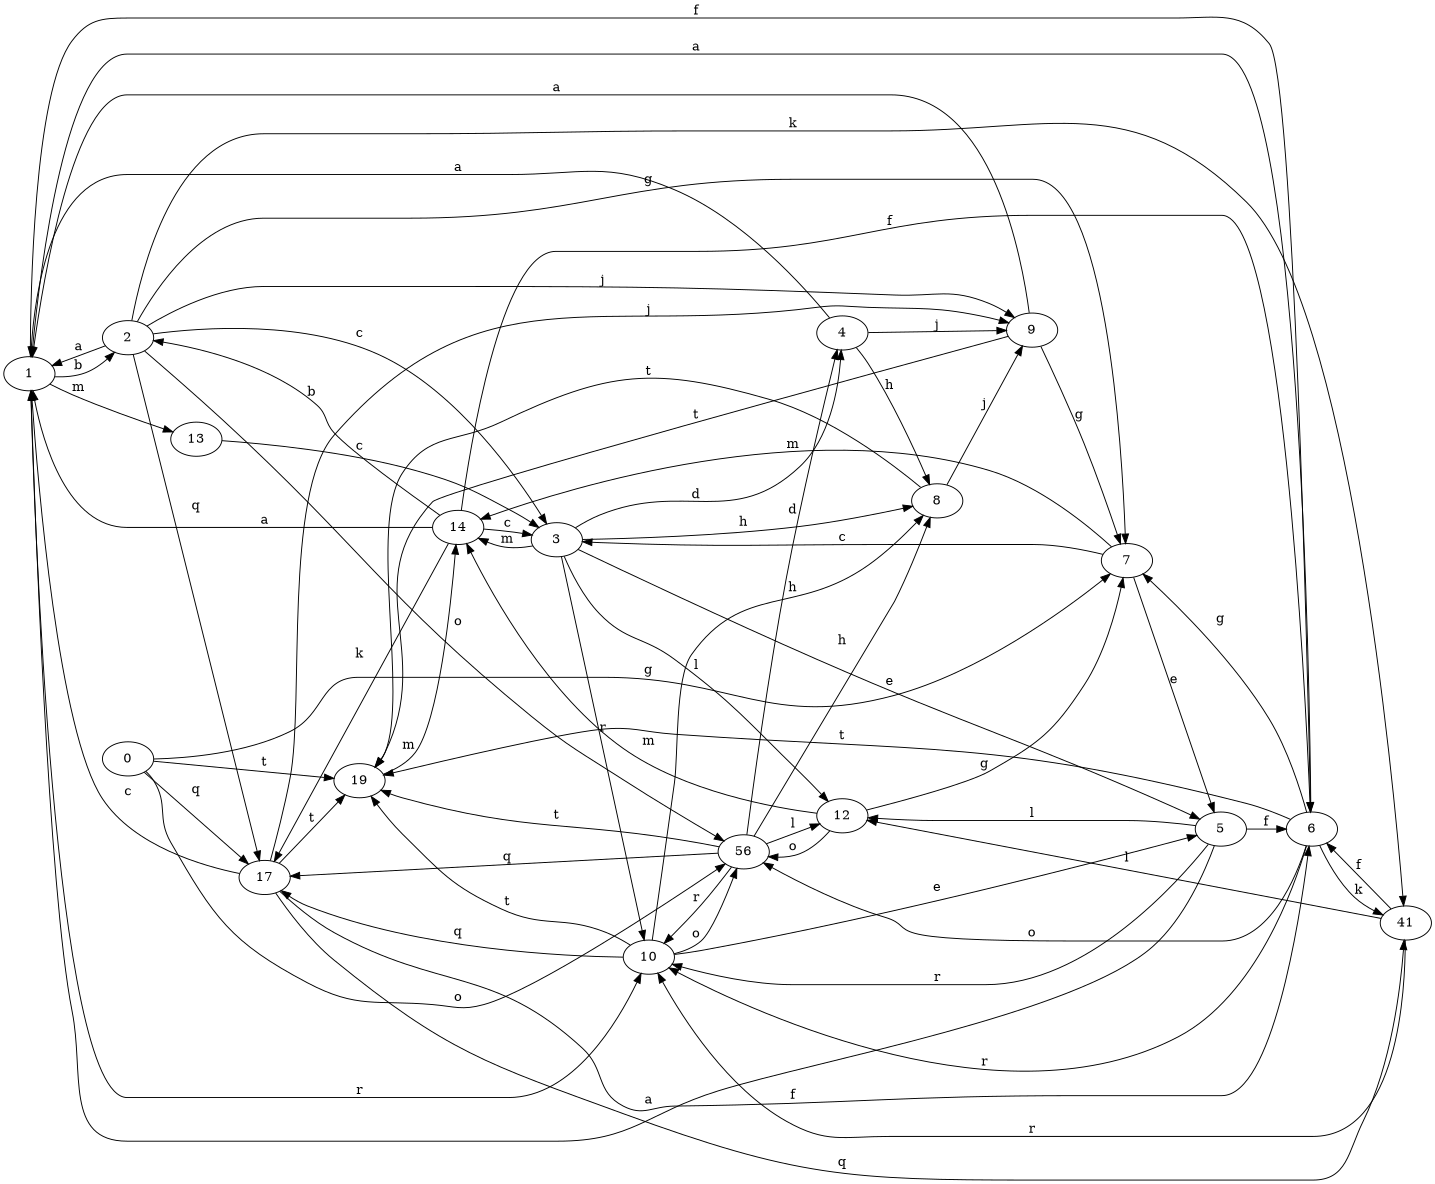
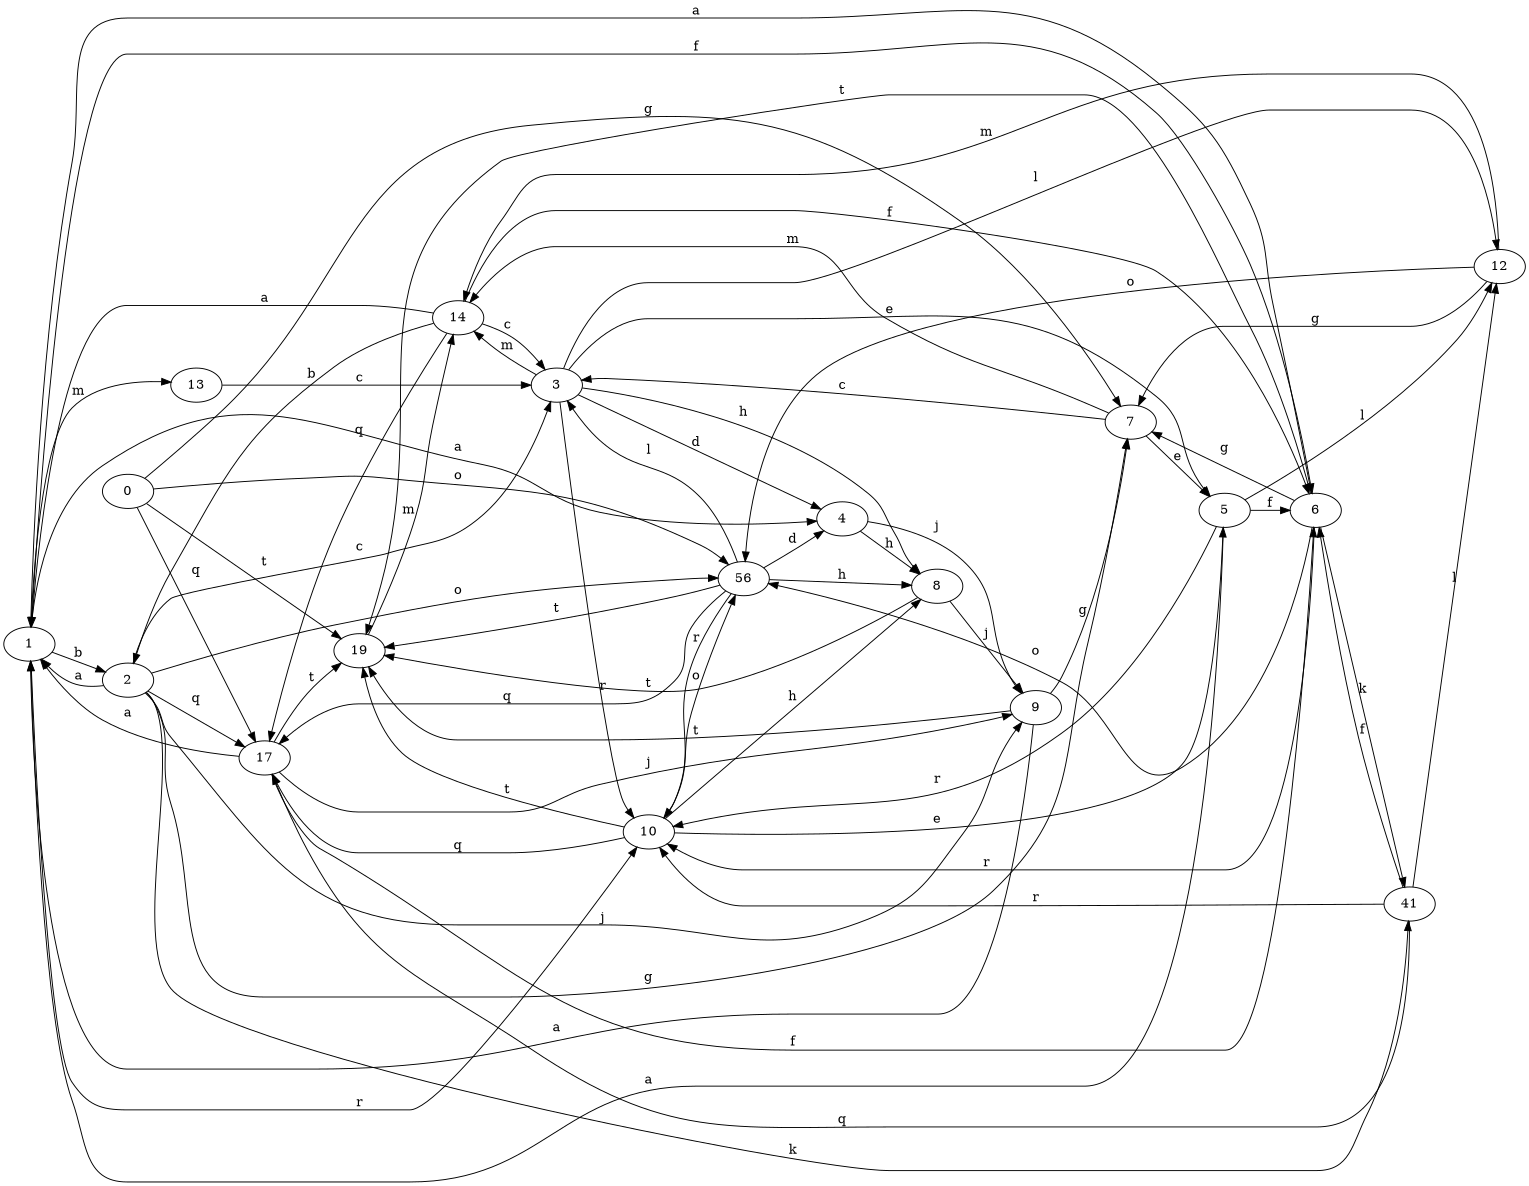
edge "4" -> "1": reversed
edge "14" -> "17": label "k" -> "q"
edge "17" -> "1": label "c" -> "a"
edge "56" -> "12": now "56" -> "3"
edge "17" -> "41": reversed
